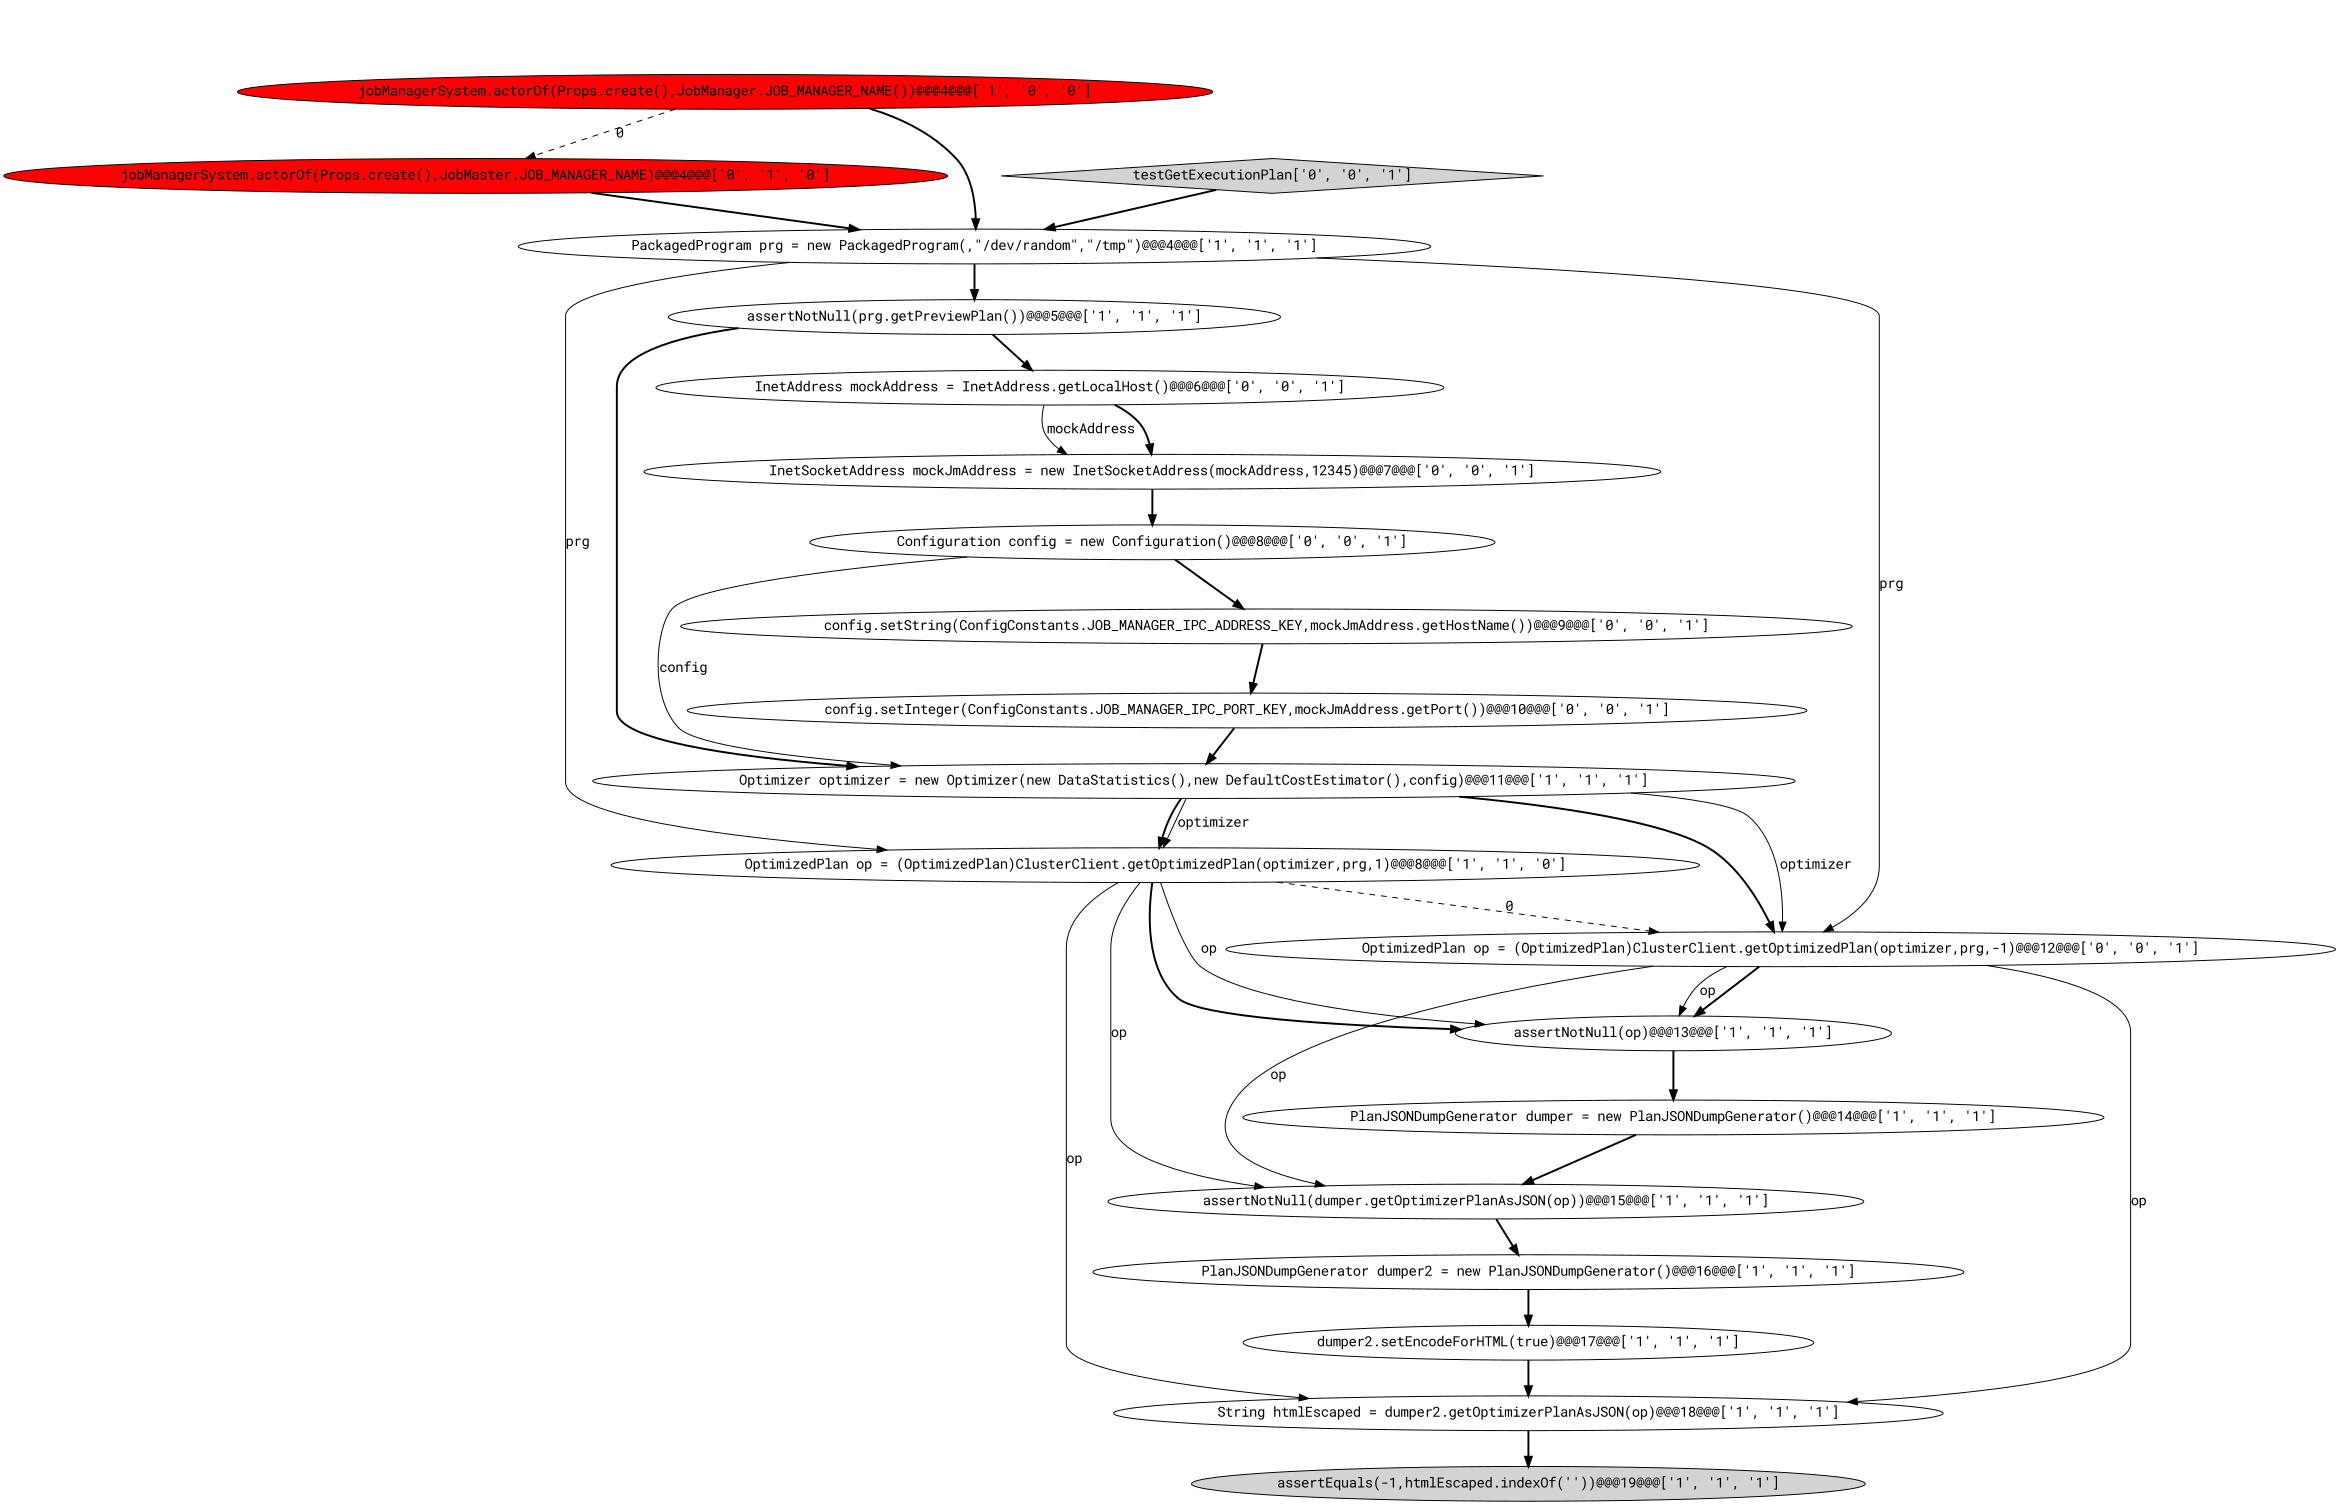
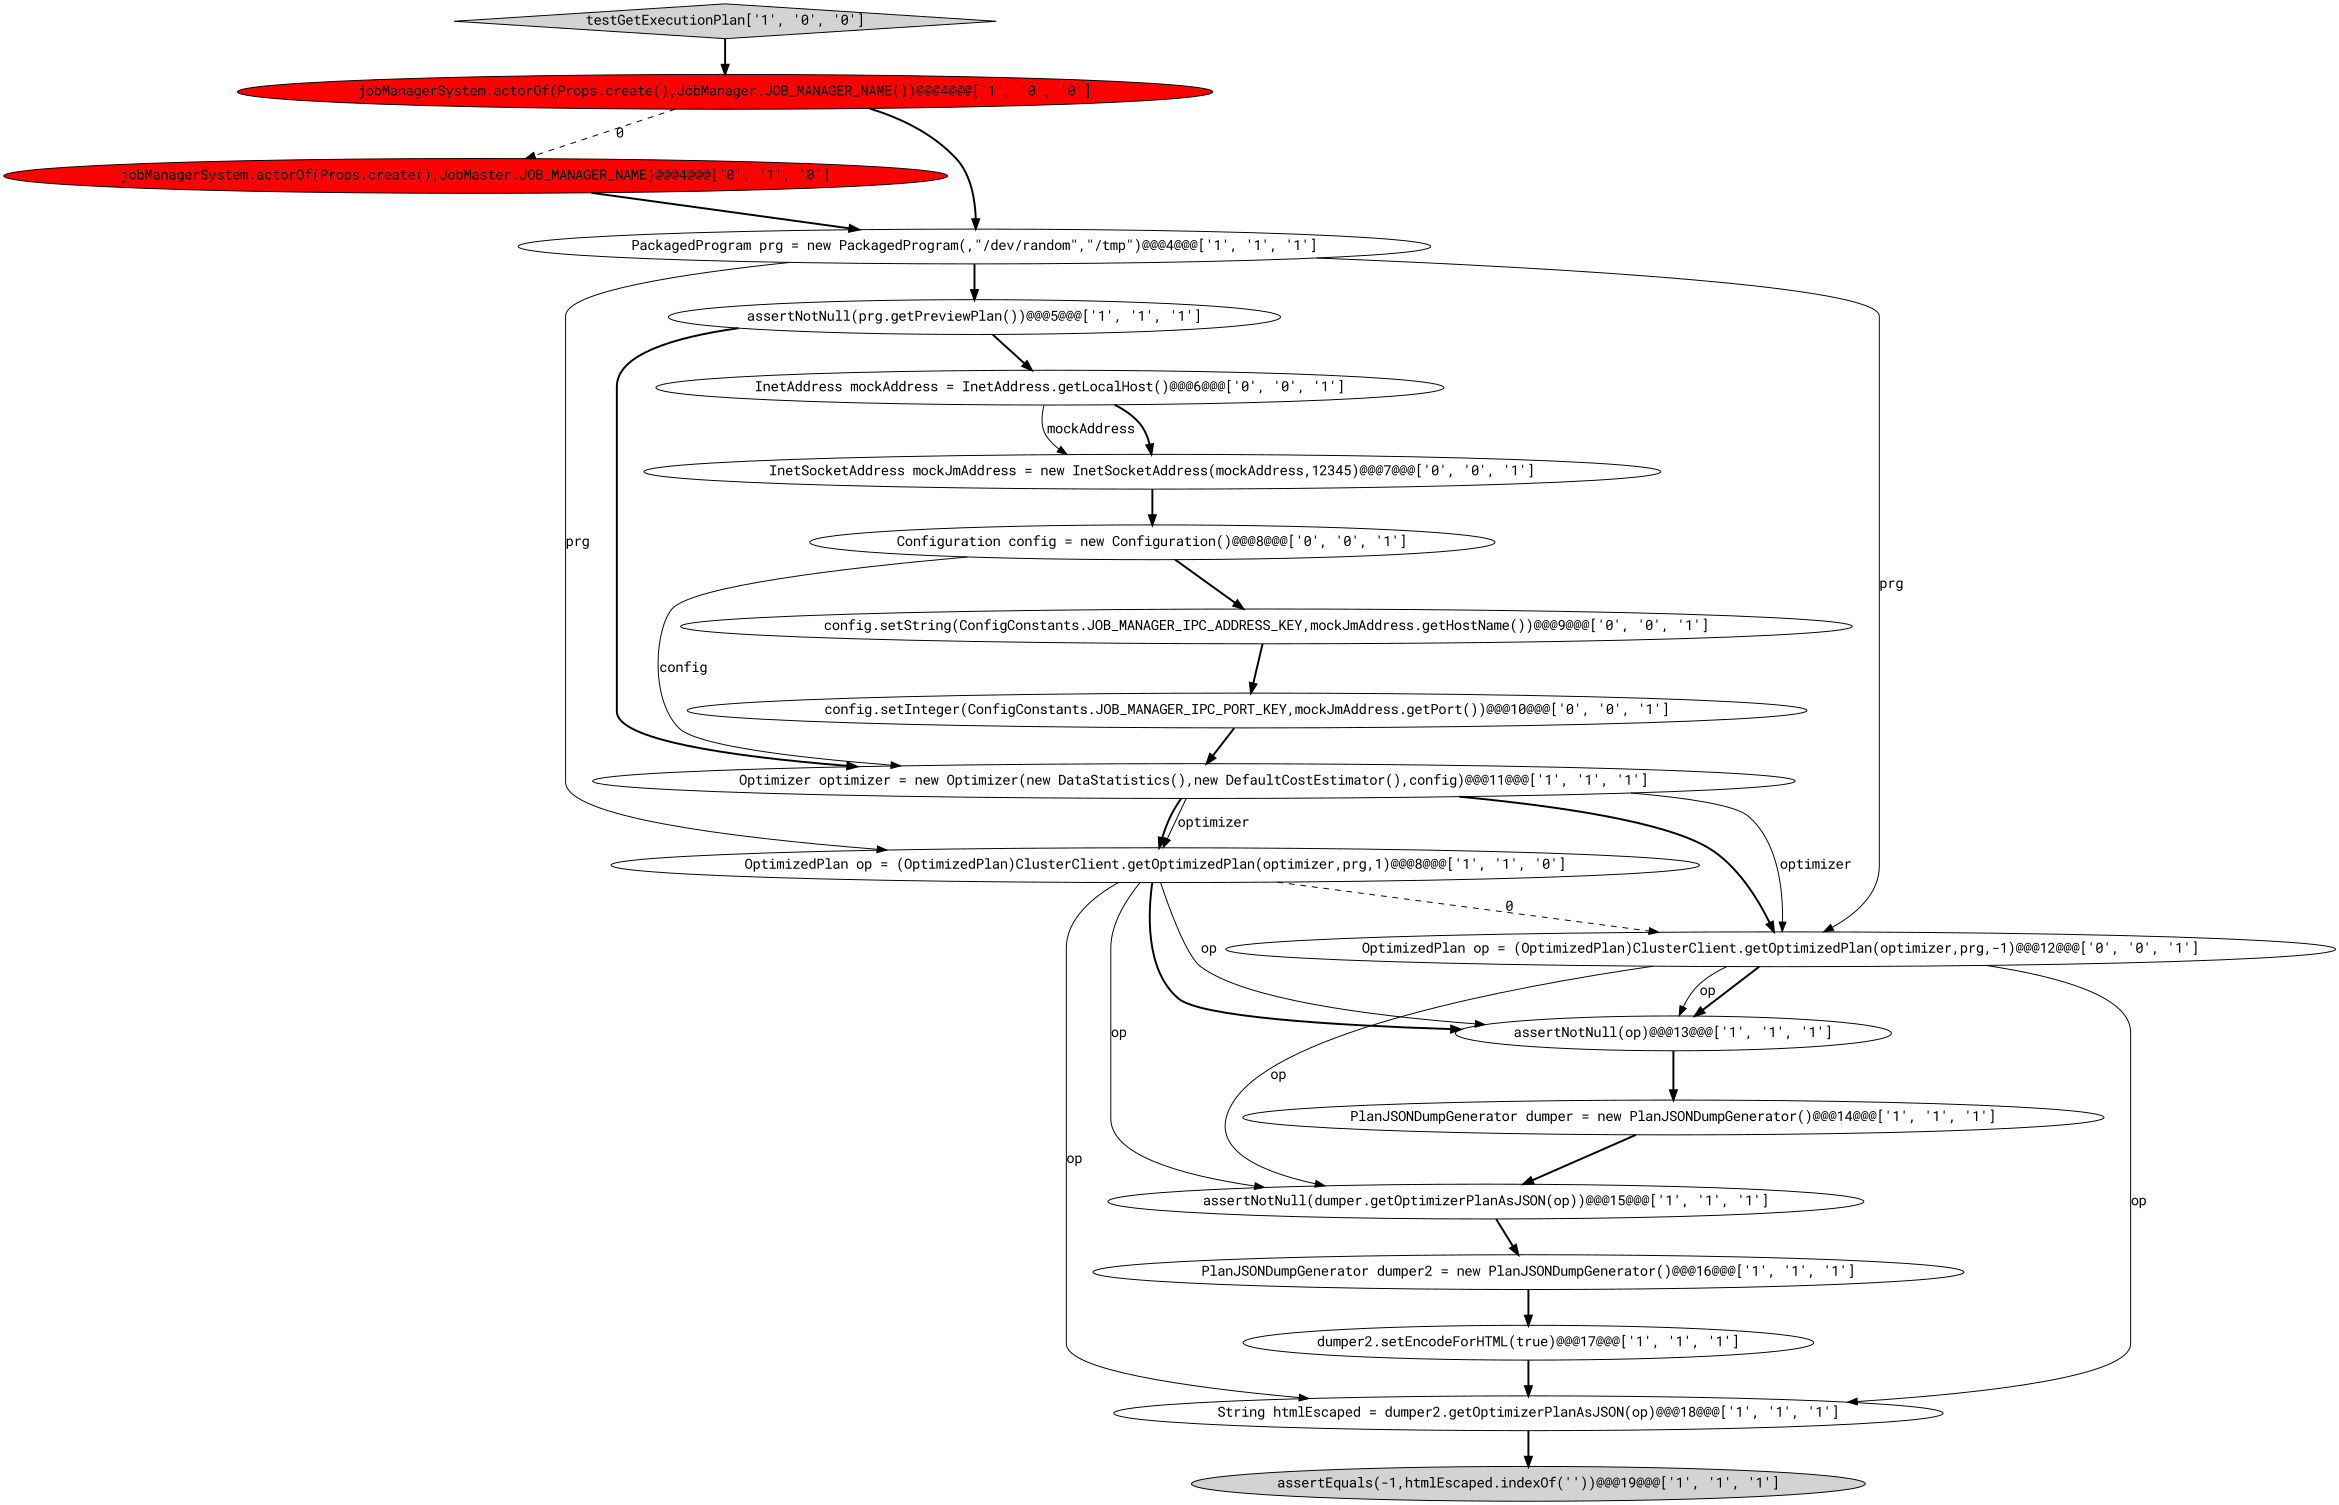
node "testGetExecutionPlan['1', '0', '0']": added
node "testGetExecutionPlan['0', '0', '1']": removed
